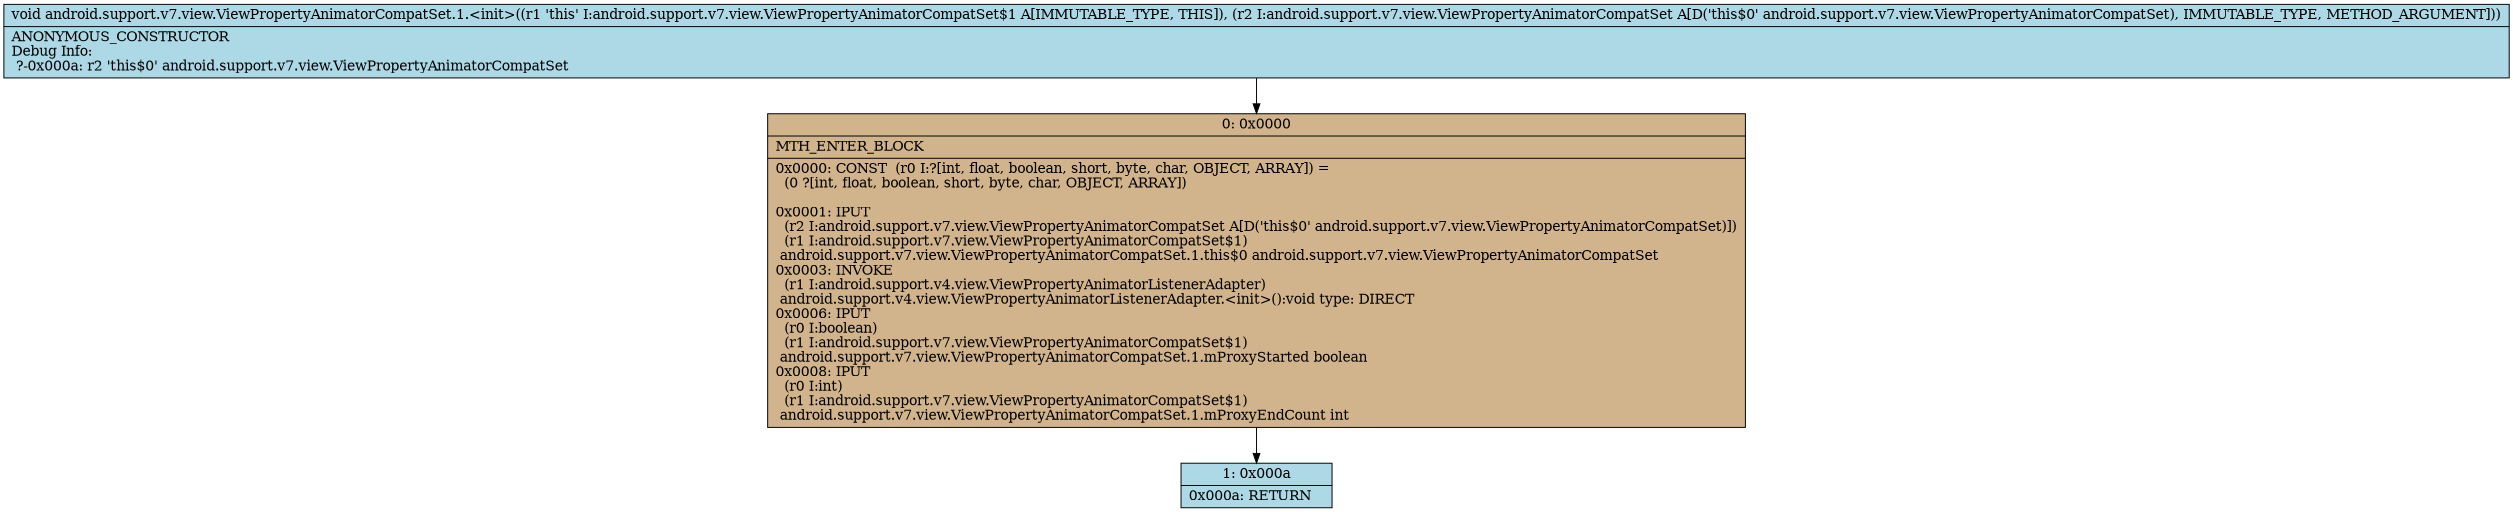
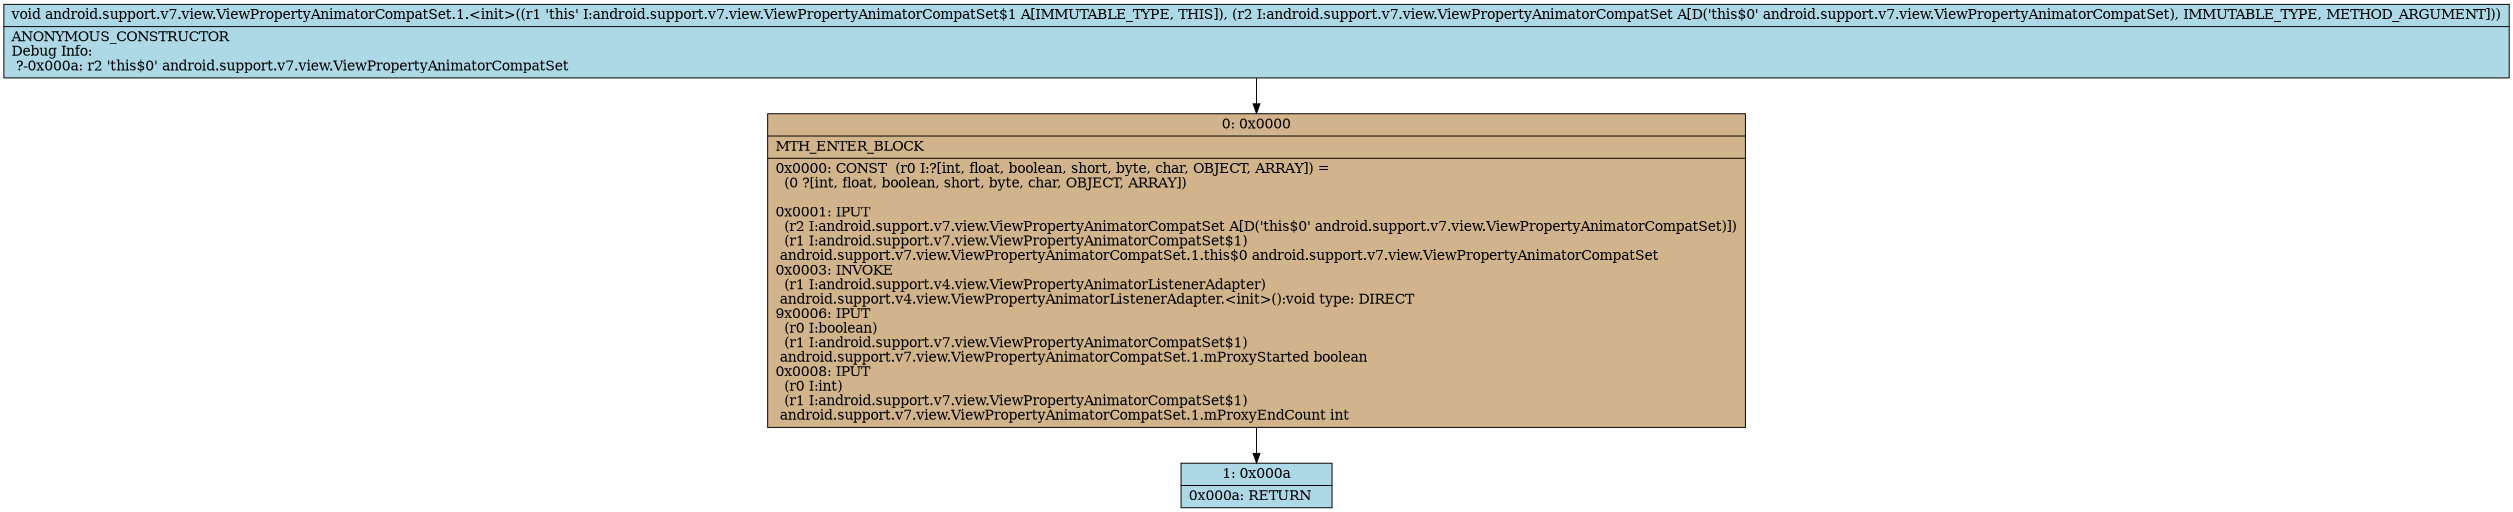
node "0: 0x0000": text "0x0006: IPUT" -> "9x0006: IPUT"
